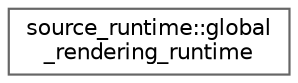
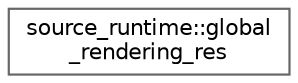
node "source_runtime::global _rendering_runtime": label "source_runtime::global _rendering_runtime" -> "source_runtime::global _rendering_res"
